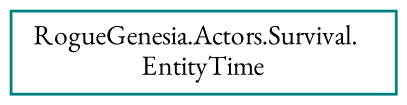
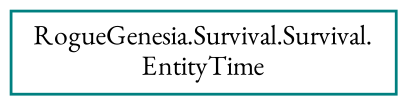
node "RogueGenesia.Actors.Survival. EntityTime": label "RogueGenesia.Actors.Survival. EntityTime" -> "RogueGenesia.Survival.Survival. EntityTime"
